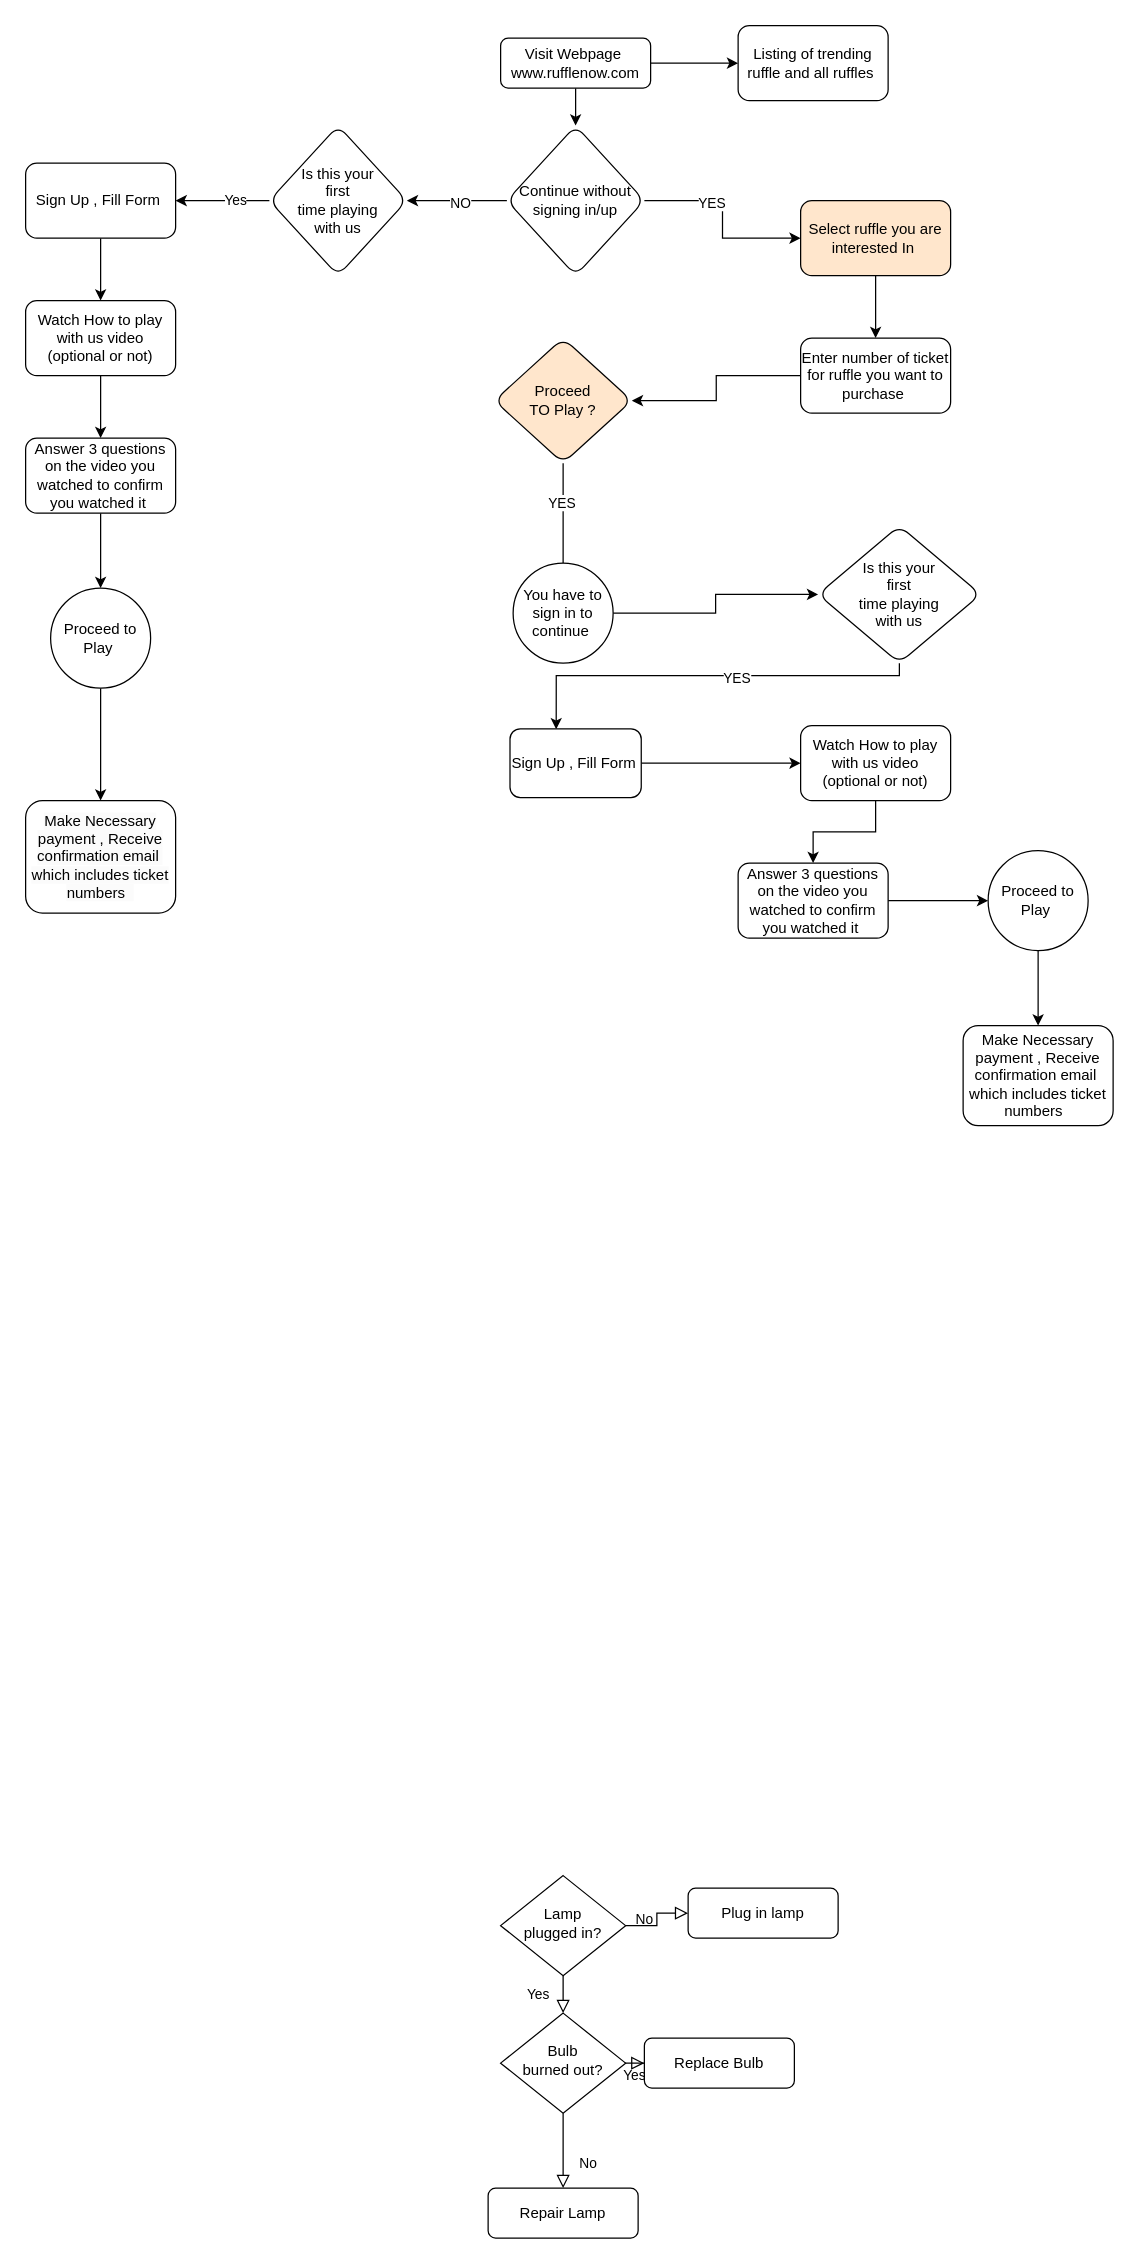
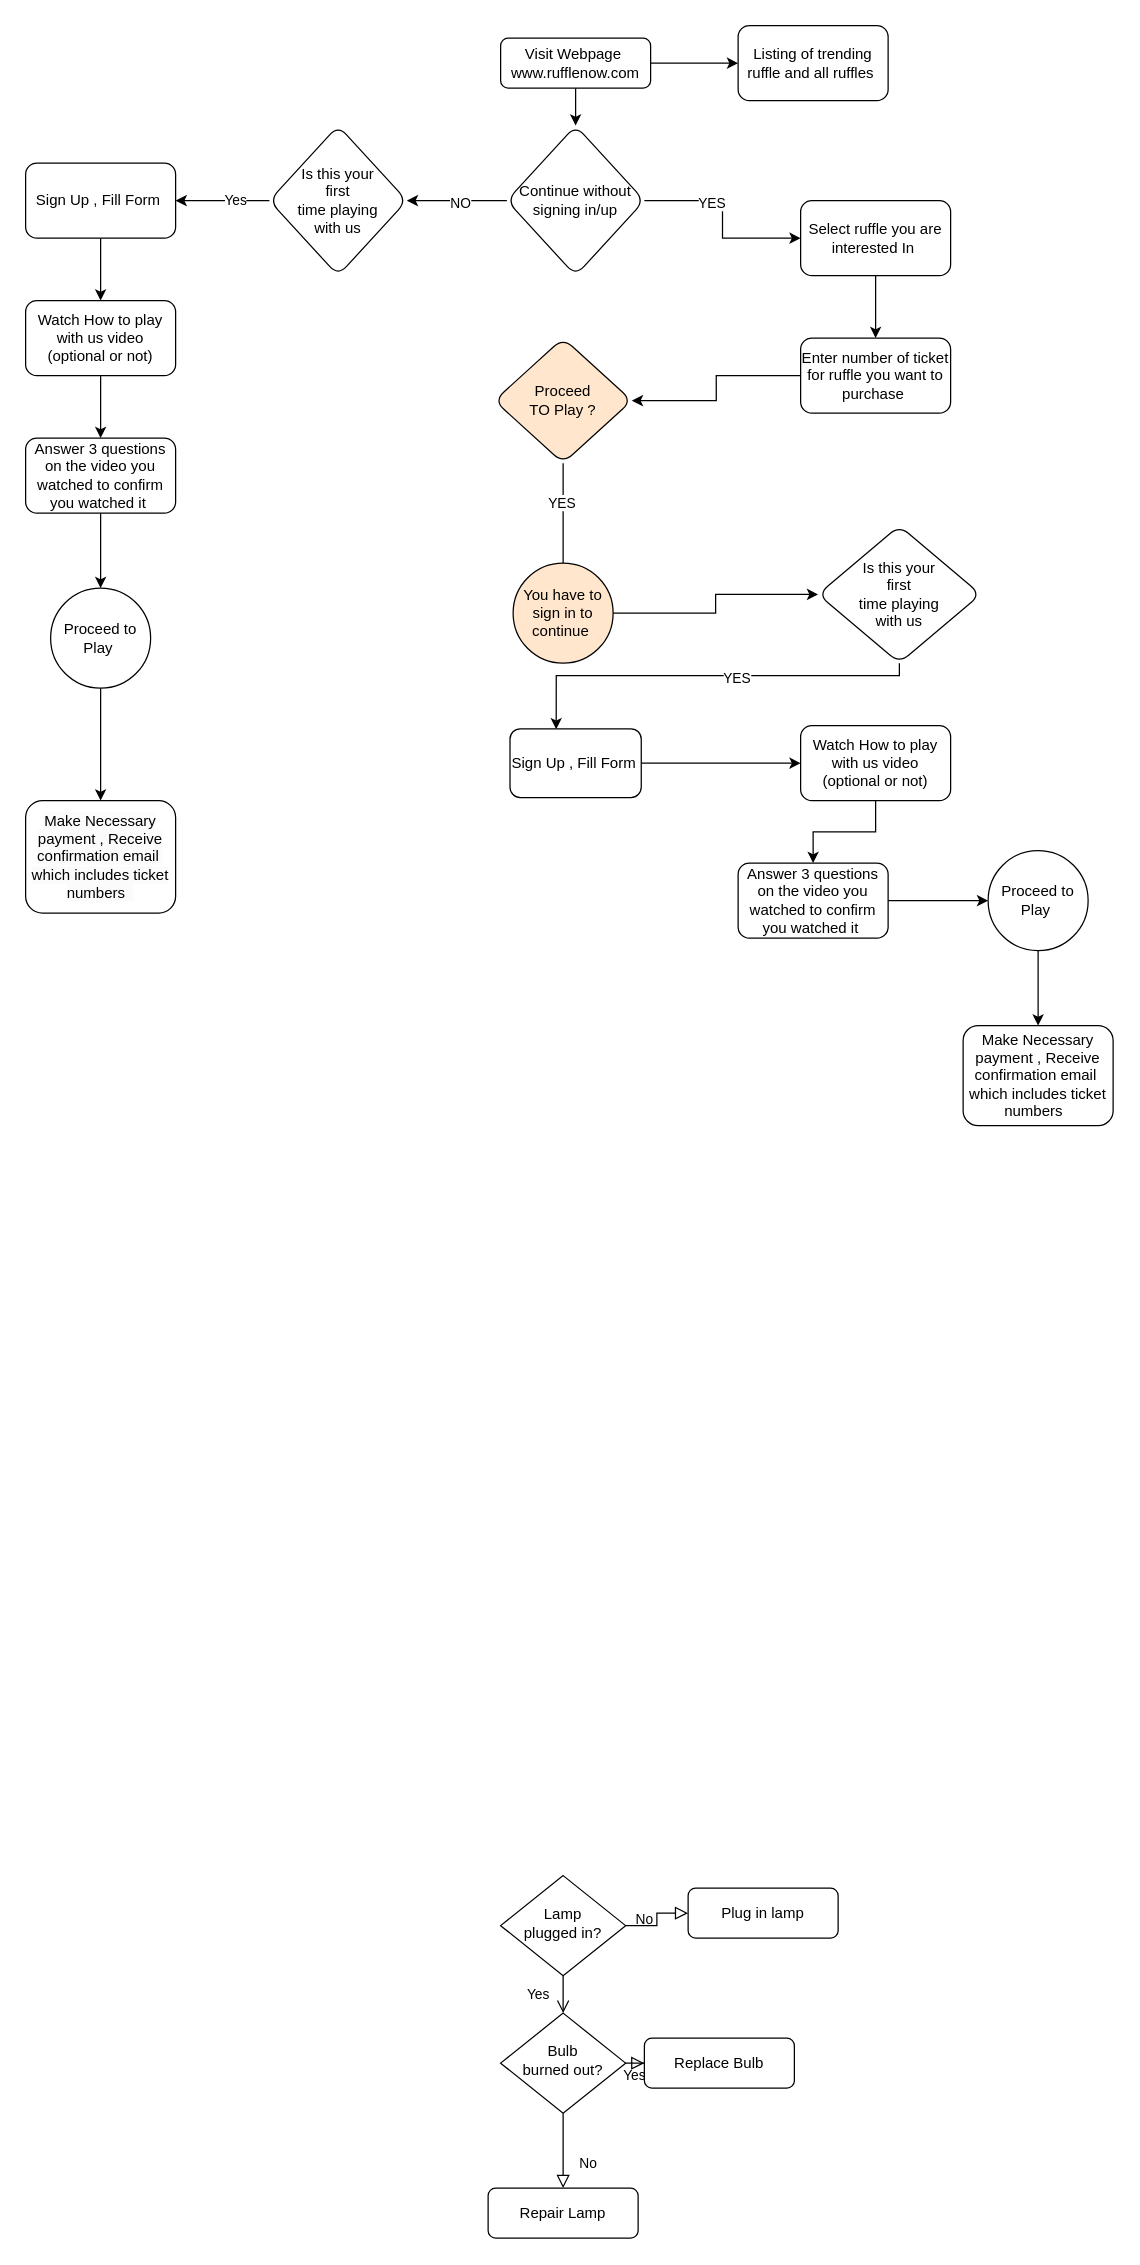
node "Select ruffle you are interested In": fillcolor #ffe6cc -> #ffffff
node "You have to sign in to continue": fillcolor #ffffff -> #ffe6cc
edge "Lamp plugged in?" -> "Bulb burned out?": arrowhead block -> open
